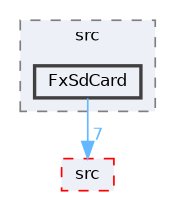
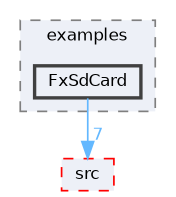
cluster "src": label "src" -> "examples"
